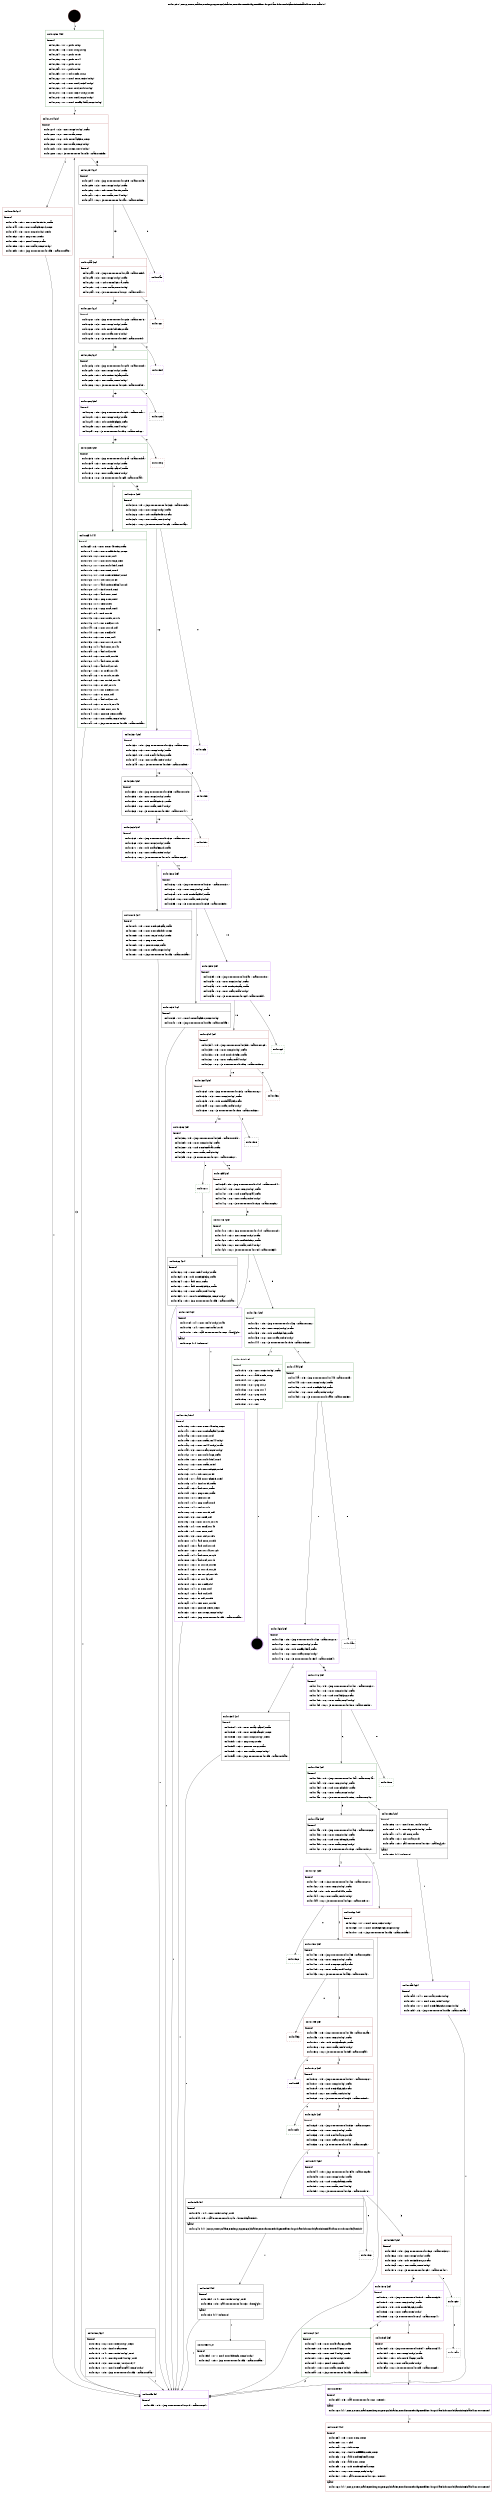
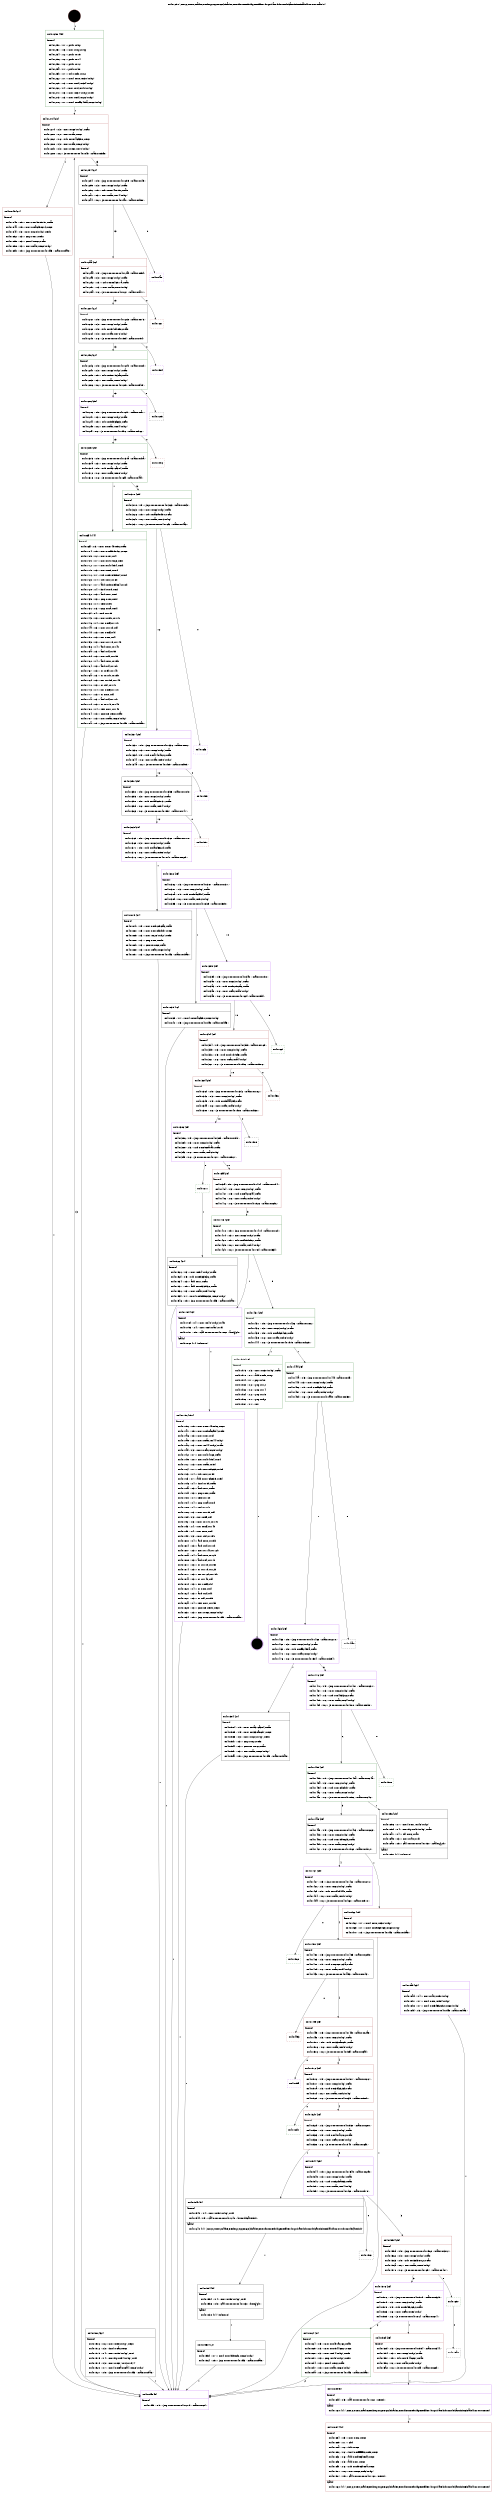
edge "0x401369 [25]" -> "0x401382 [25]": removed, label "11"
edge "0x401896 [23]" -> "0x4018ad [23]": removed, label "1"
edge "0x401954 [9]" -> "0x401df5 [5]": now "0x40195d [12]" -> "0x401df5 [5]"
